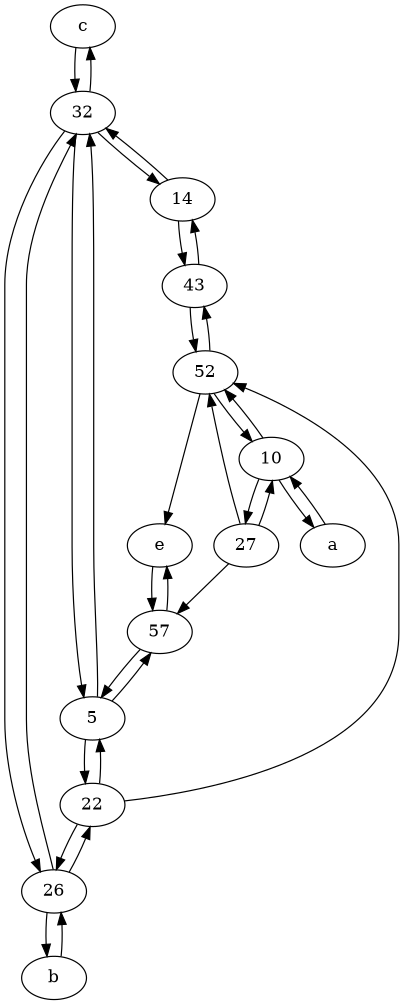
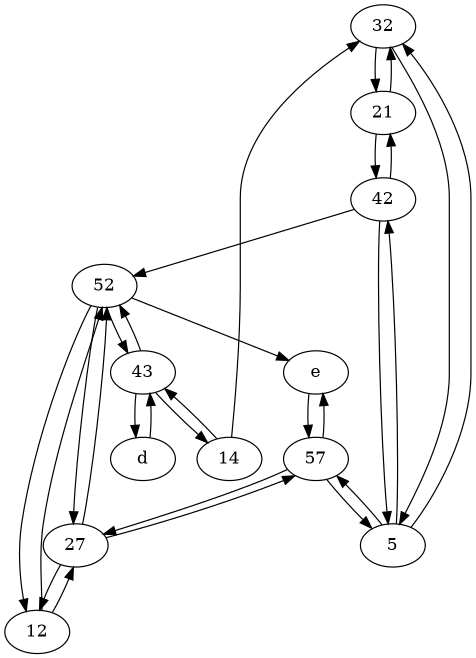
node "c": removed
edge "32" -> "14": removed
edge "52" -> "27": added
node "d": added
node "10": label "10" -> "12"
edge "57" -> "27": added
node "a": removed
node "22": label "22" -> "42"
node "26": label "26" -> "21"
node "b": removed
